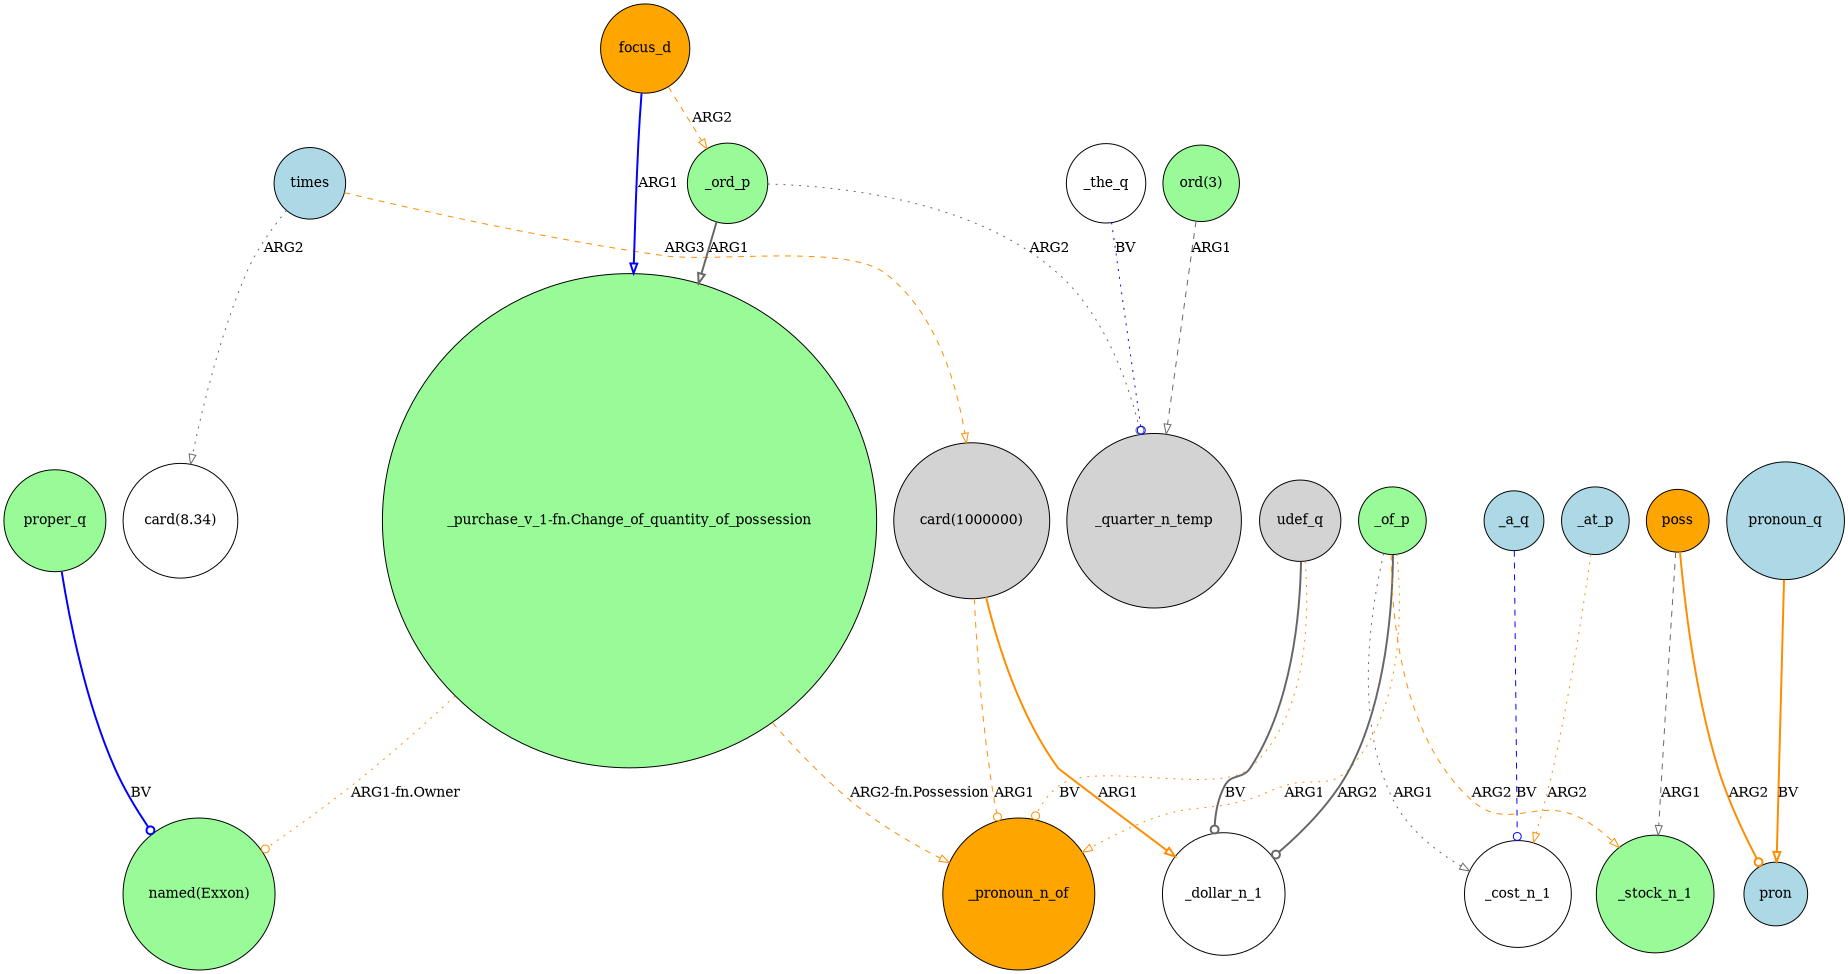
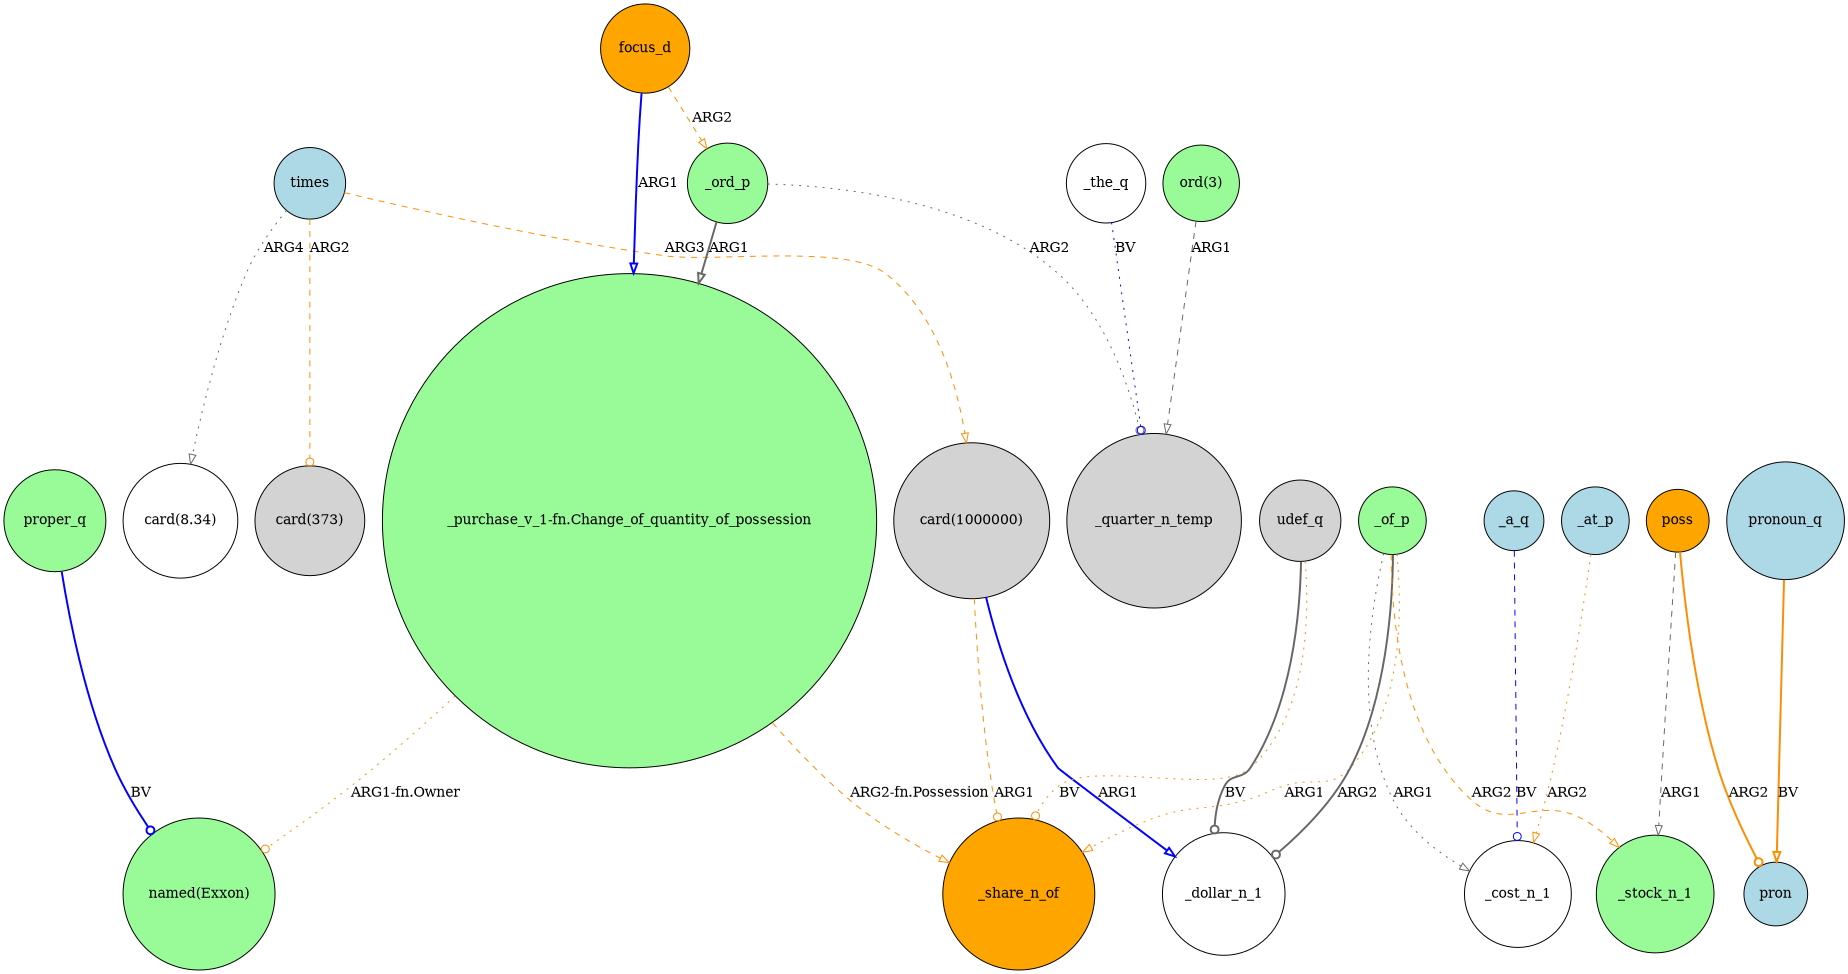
edge "times" -> "card(8.34)": label "ARG2" -> "ARG4"
node "card(373)": added
edge "card(1000000)" -> "_dollar_n_1": color darkorange -> blue
node "_pronoun_n_of": label "_pronoun_n_of" -> "_share_n_of"
